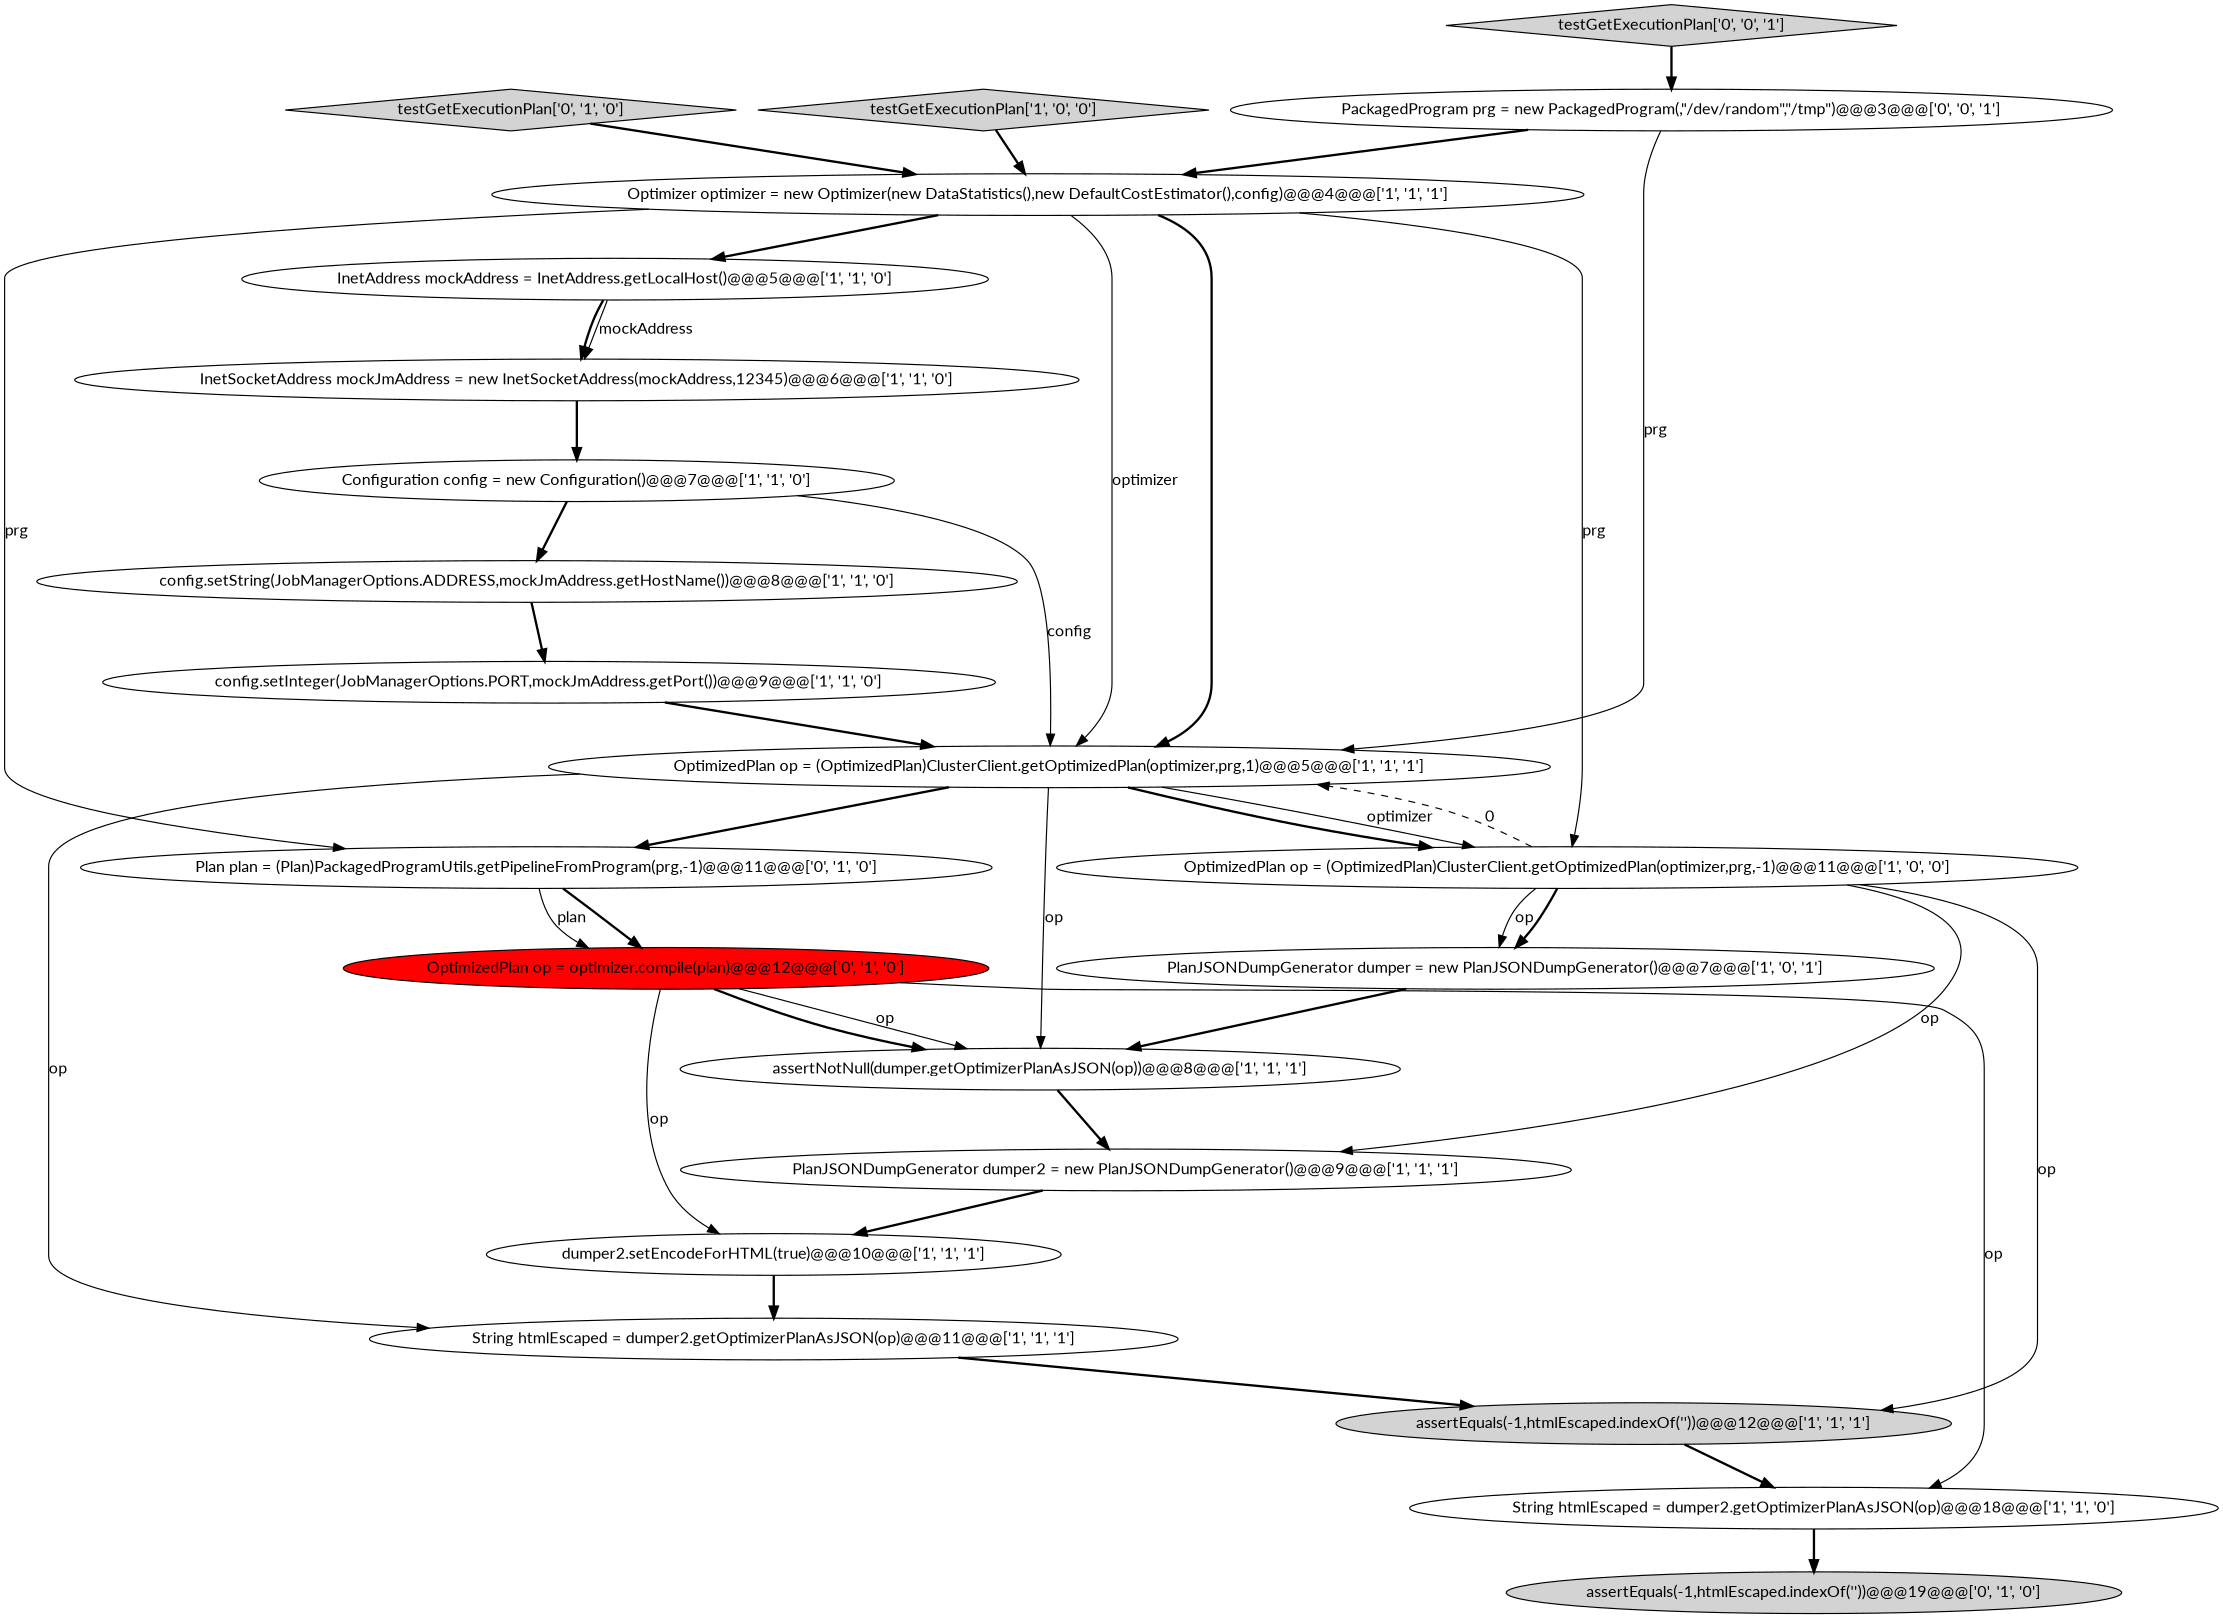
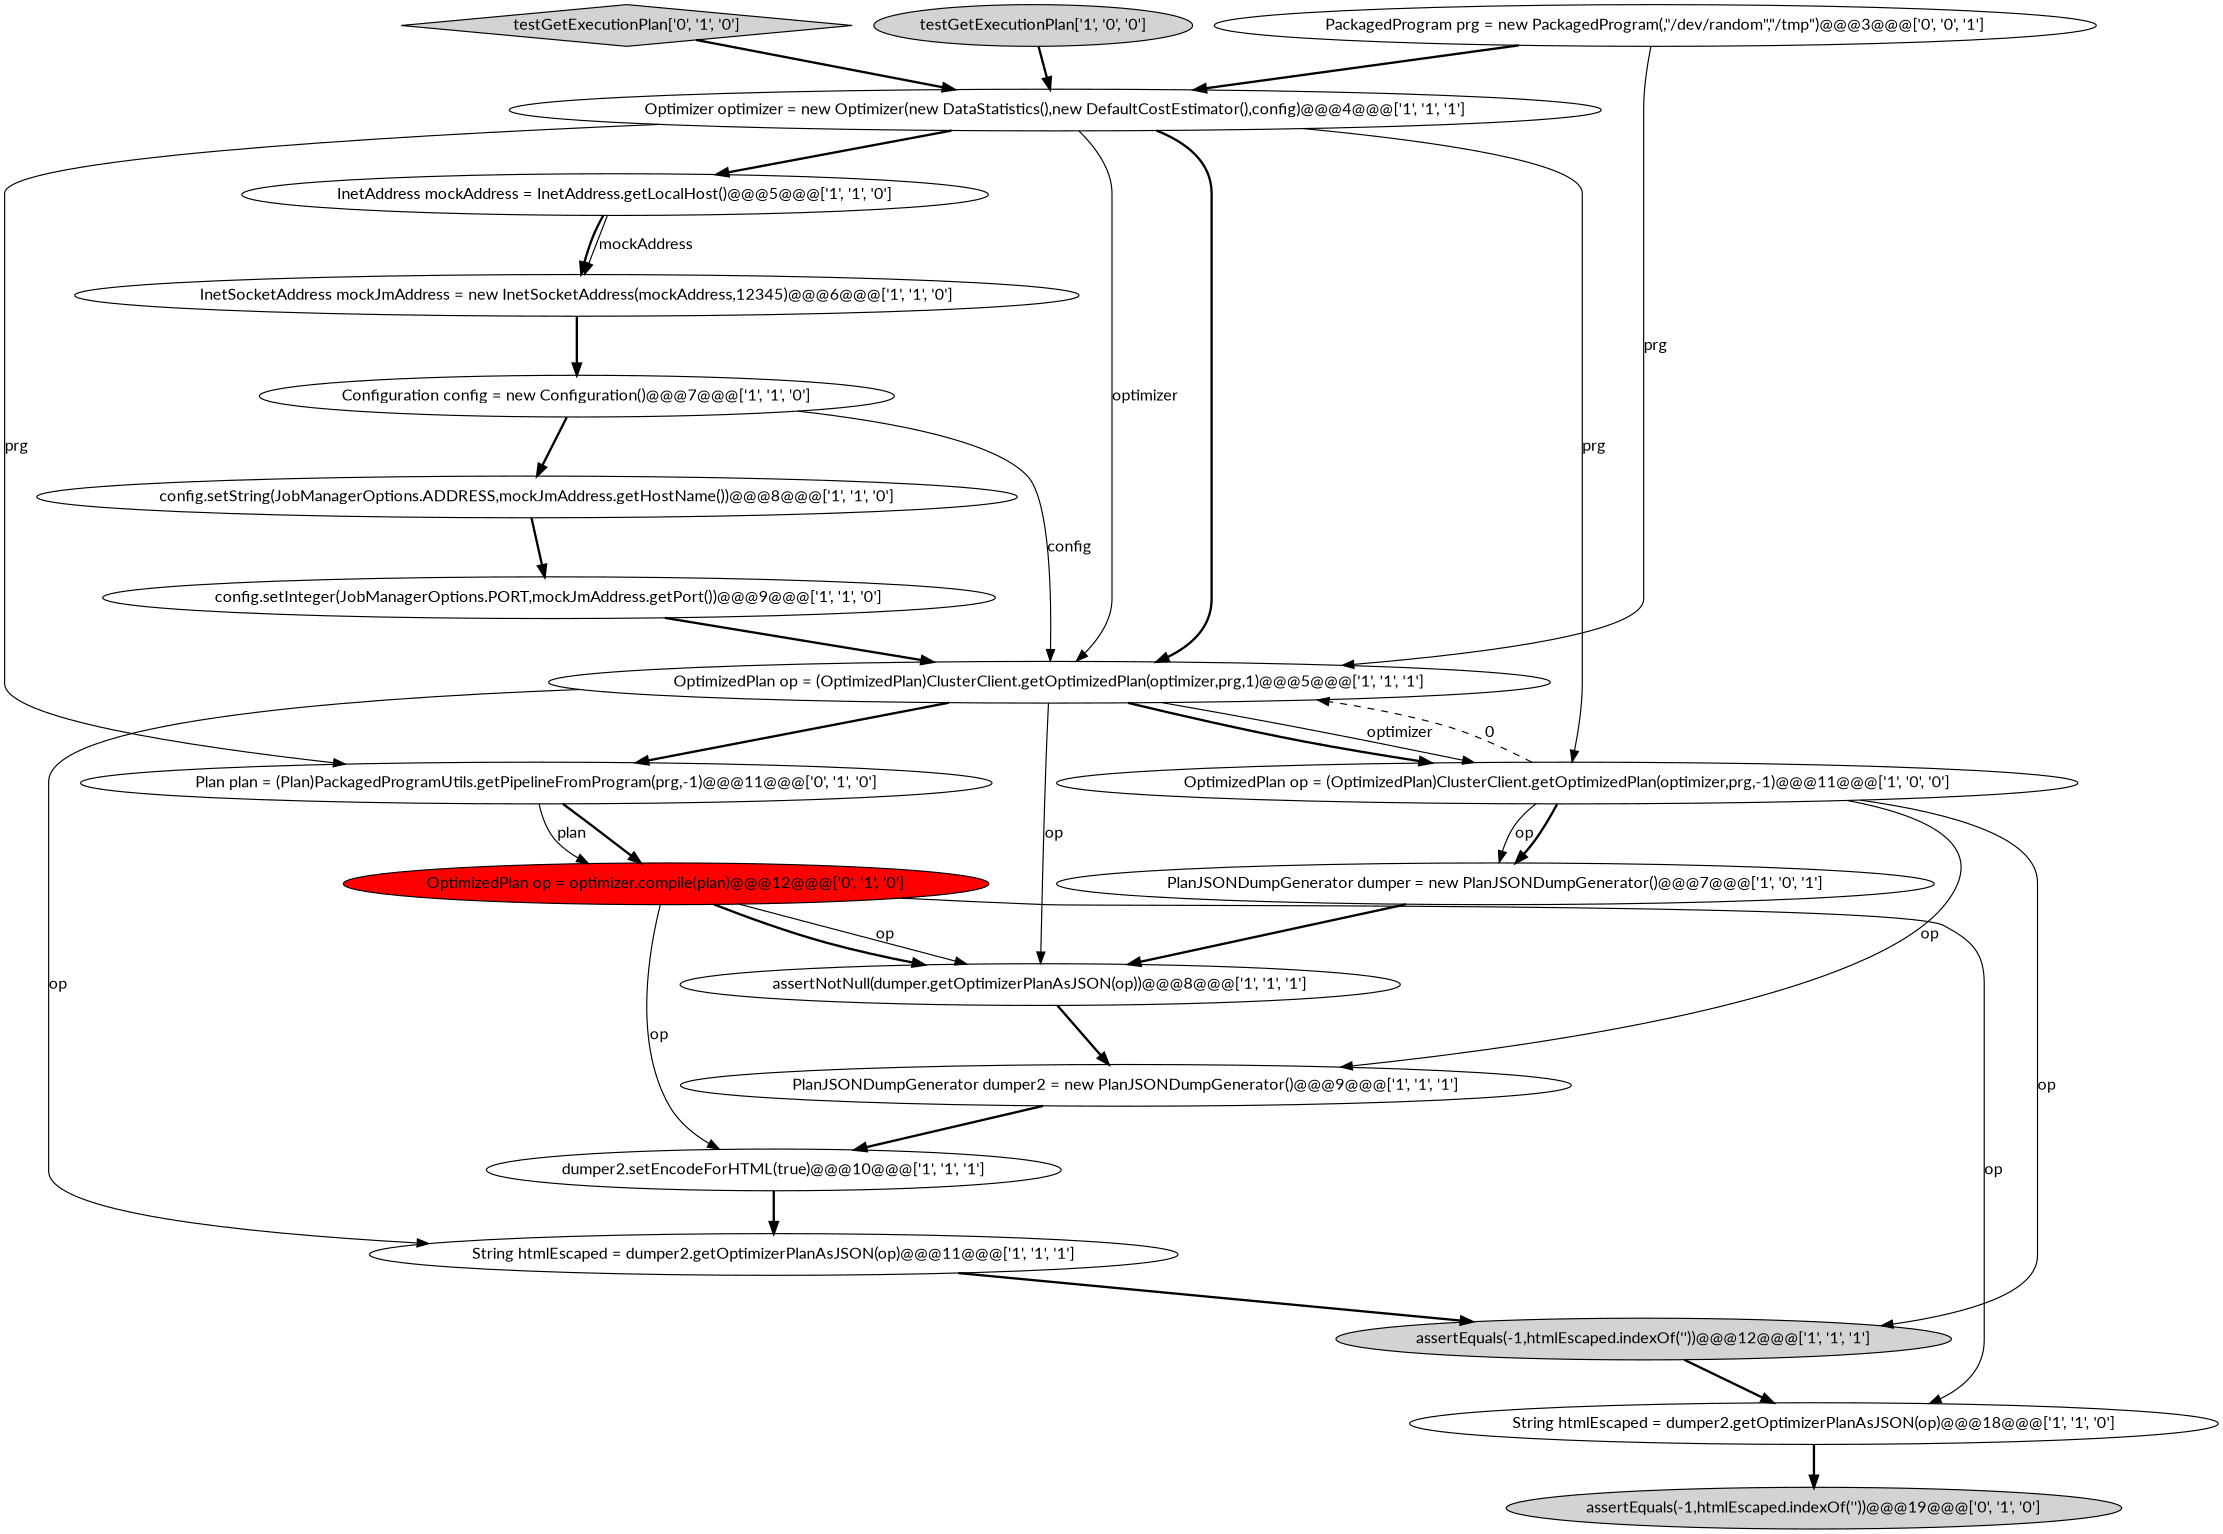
node "testGetExecutionPlan['0', '0', '1']": removed
node "testGetExecutionPlan['1', '0', '0']": shape diamond -> ellipse
